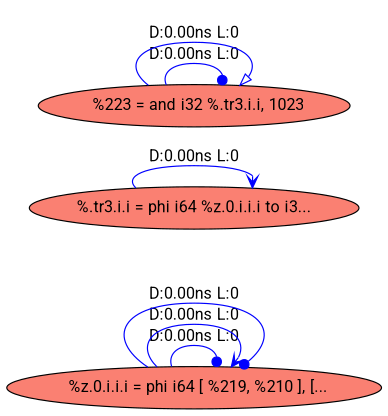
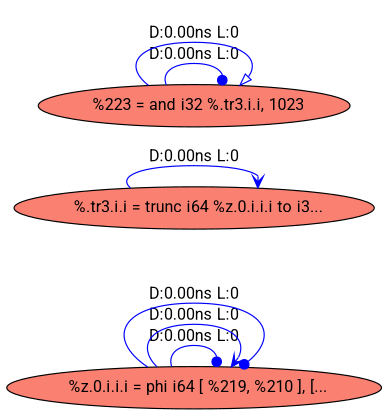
node "%.tr3.i.i = phi i64 %z.0.i.i.i to i3...": label "%.tr3.i.i = phi i64 %z.0.i.i.i to i3..." -> "%.tr3.i.i = trunc i64 %z.0.i.i.i to i3..."
